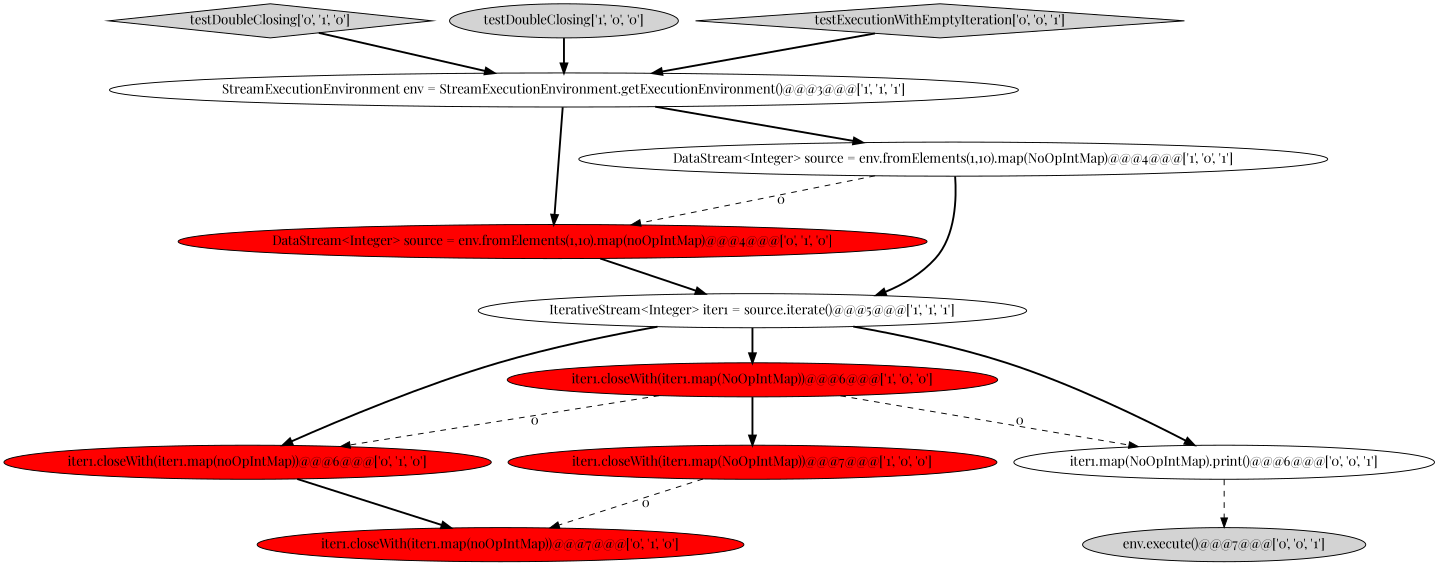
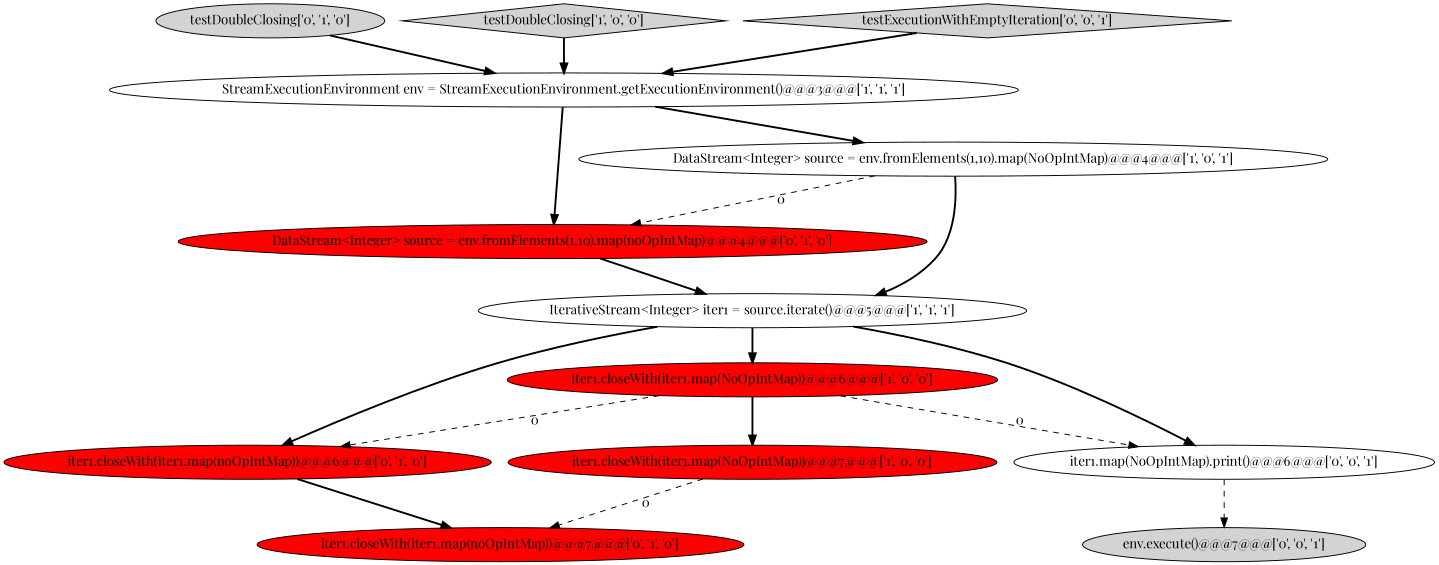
node "testDoubleClosing['0', '1', '0']": shape diamond -> ellipse
node "testDoubleClosing['1', '0', '0']": shape ellipse -> diamond
